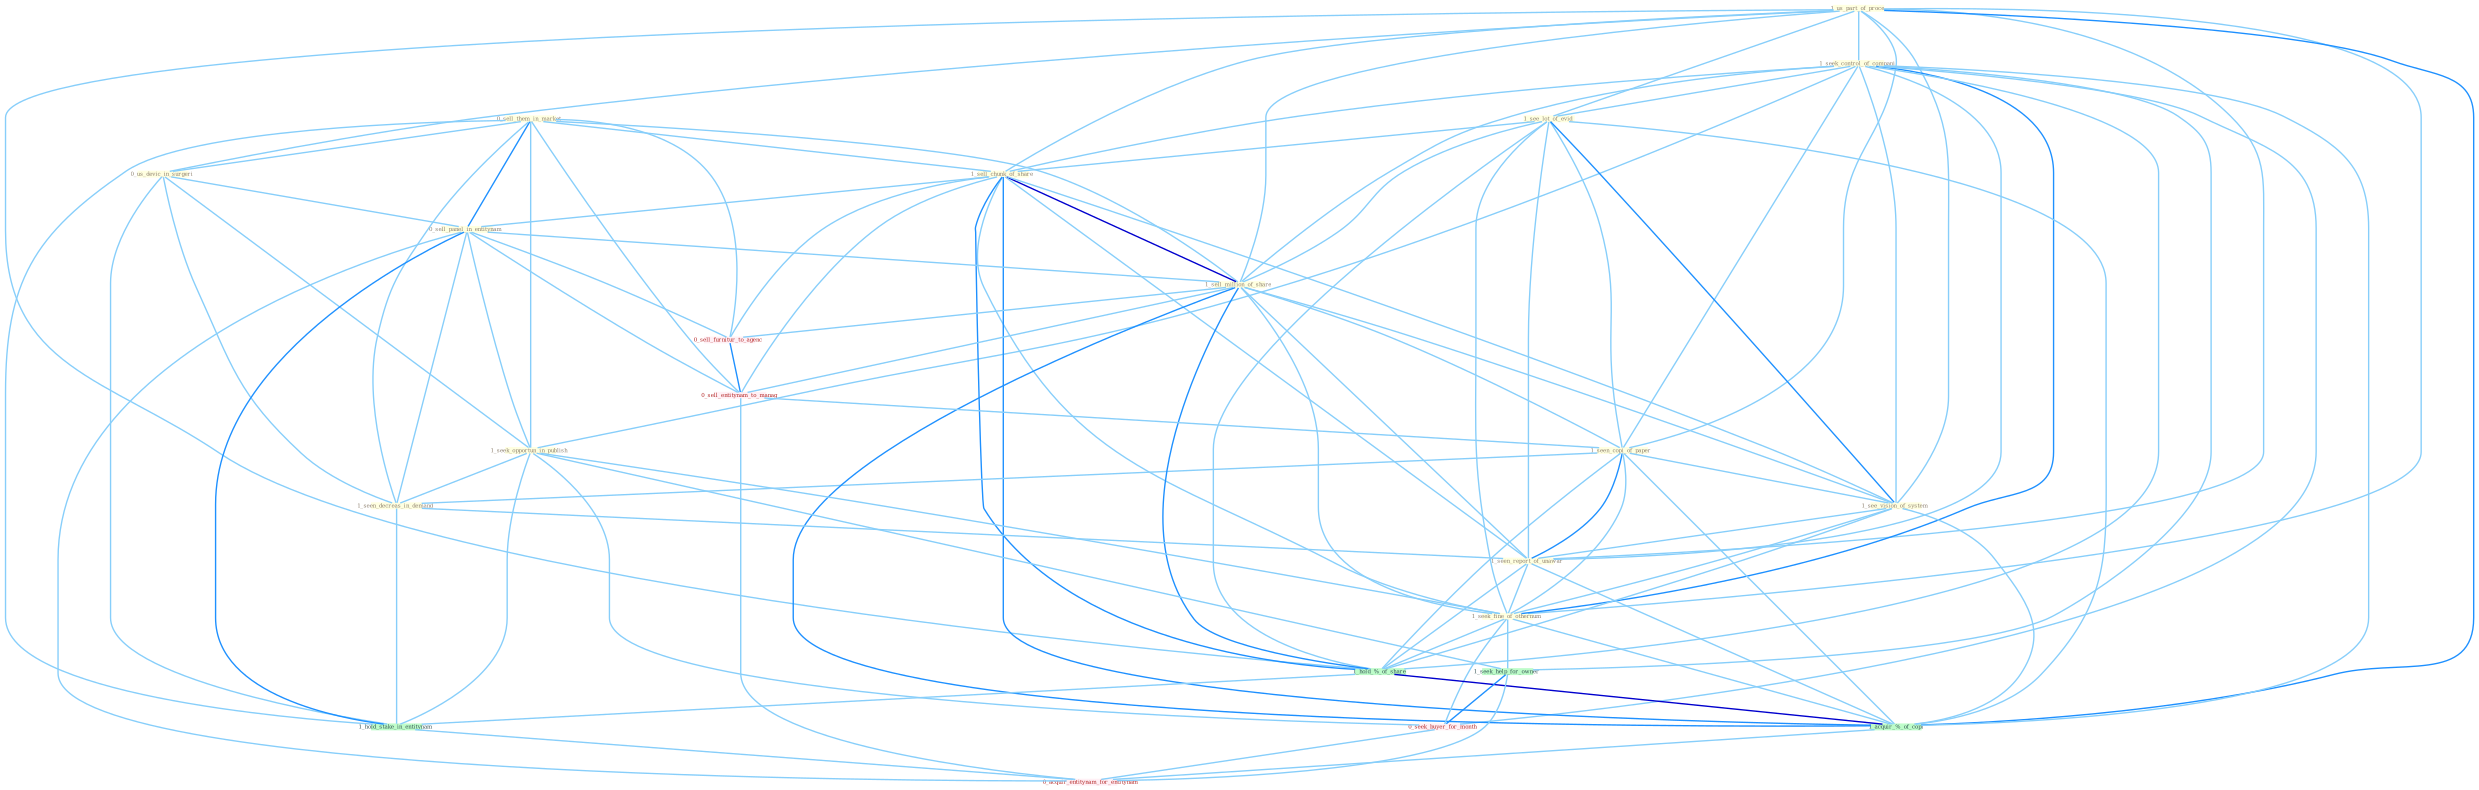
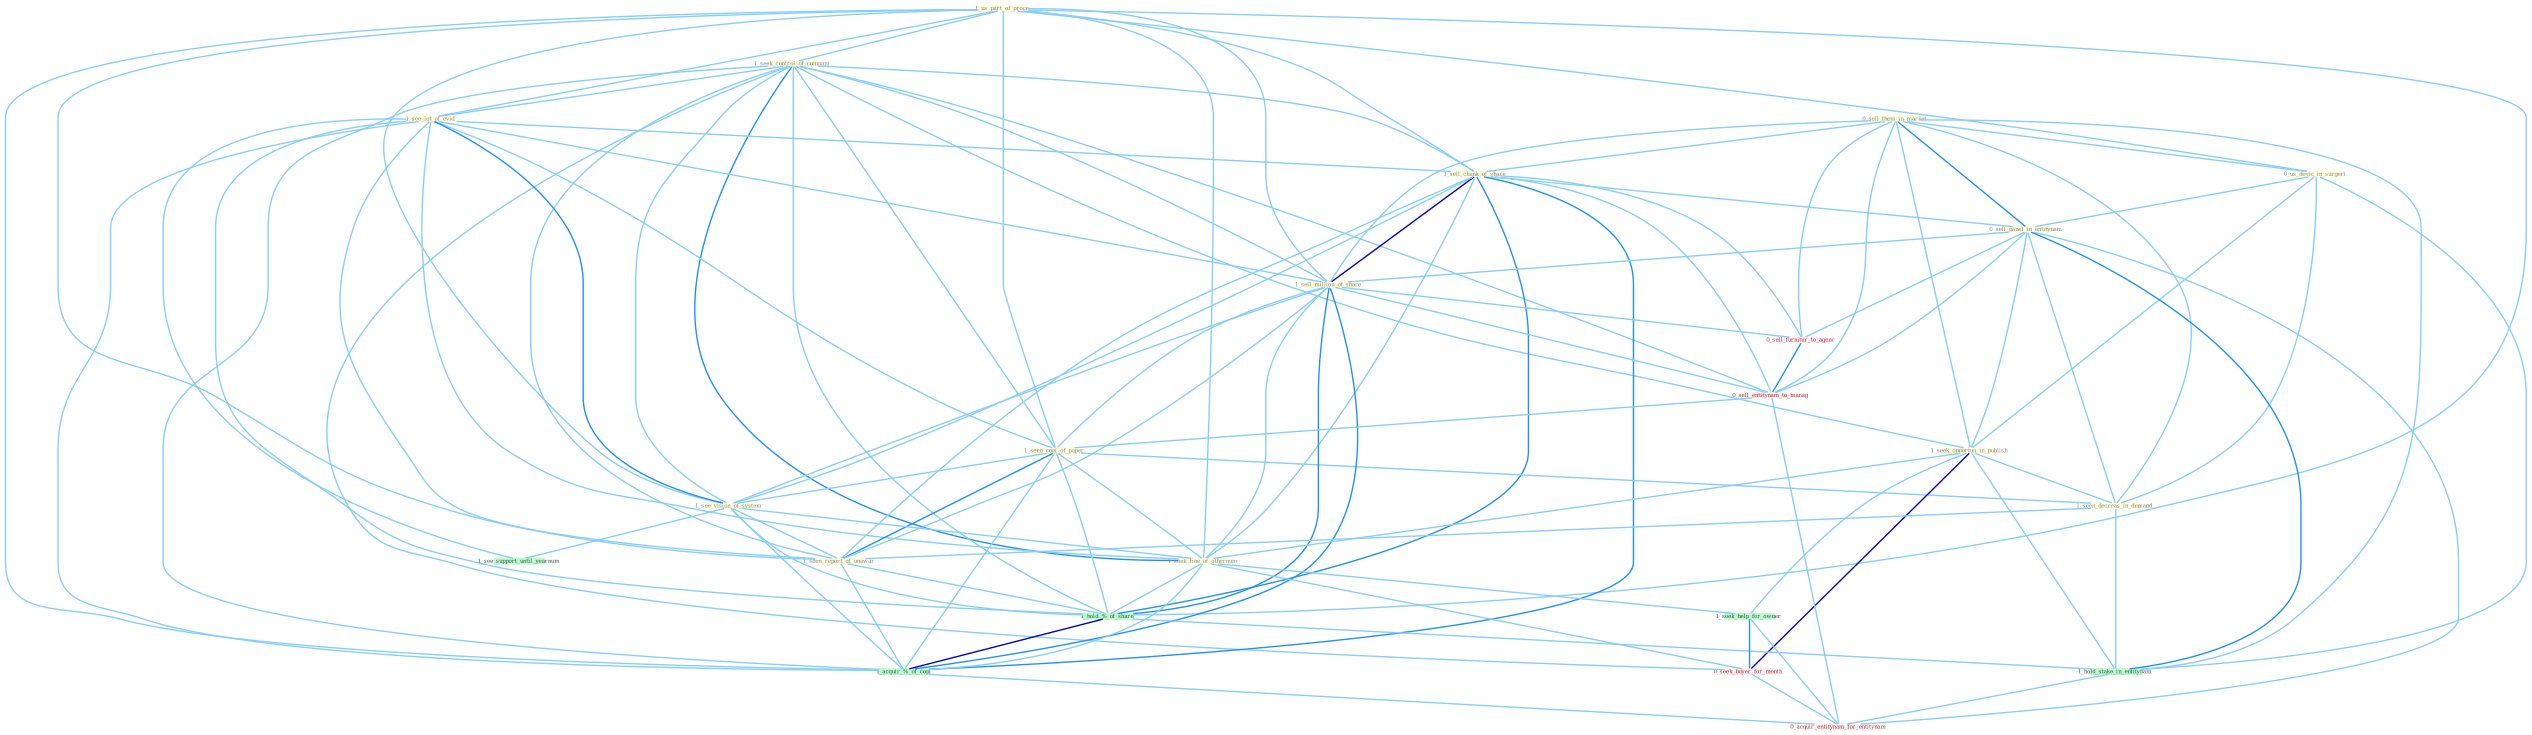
edge "1_us_part_of_proce" -- "1_acquir_%_of_copi": color #1e90ff -> #87cefa
edge "1_seek_control_of_compani" -- "1_seek_help_for_owner": now "1_seek_control_of_compani" -- "0_sell_entitynam_to_manag"
node "1_see_support_until_yearnum": added
edge "1_seen_report_of_unawar" -- "1_seek_fine_of_othernum": removed
edge "1_seek_opportun_in_publish" -- "0_seek_buyer_for_month": color #87cefa -> #0000cd
